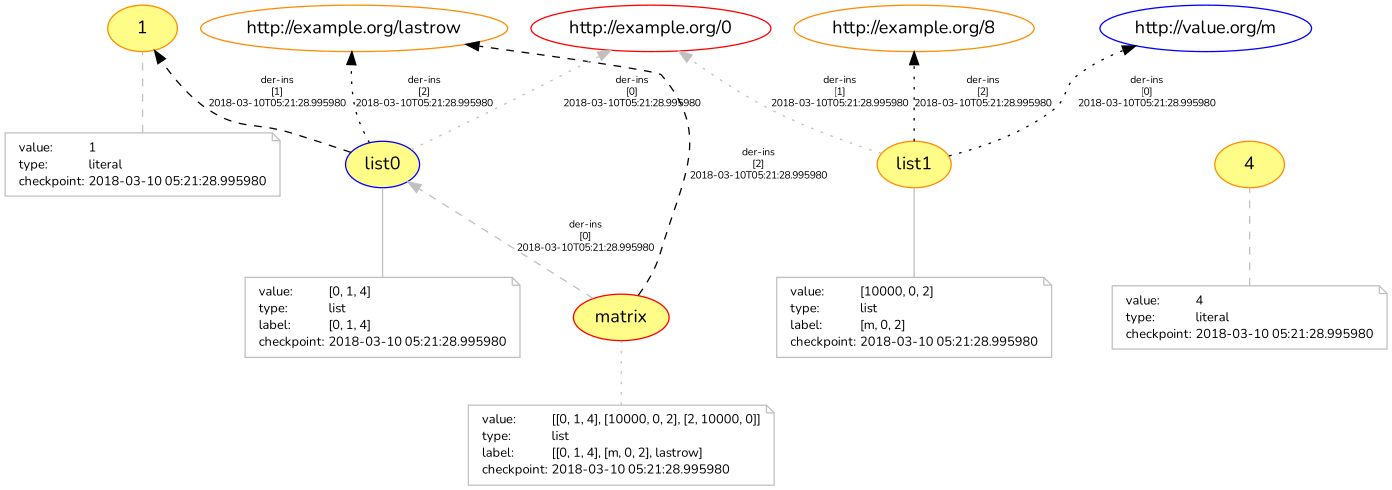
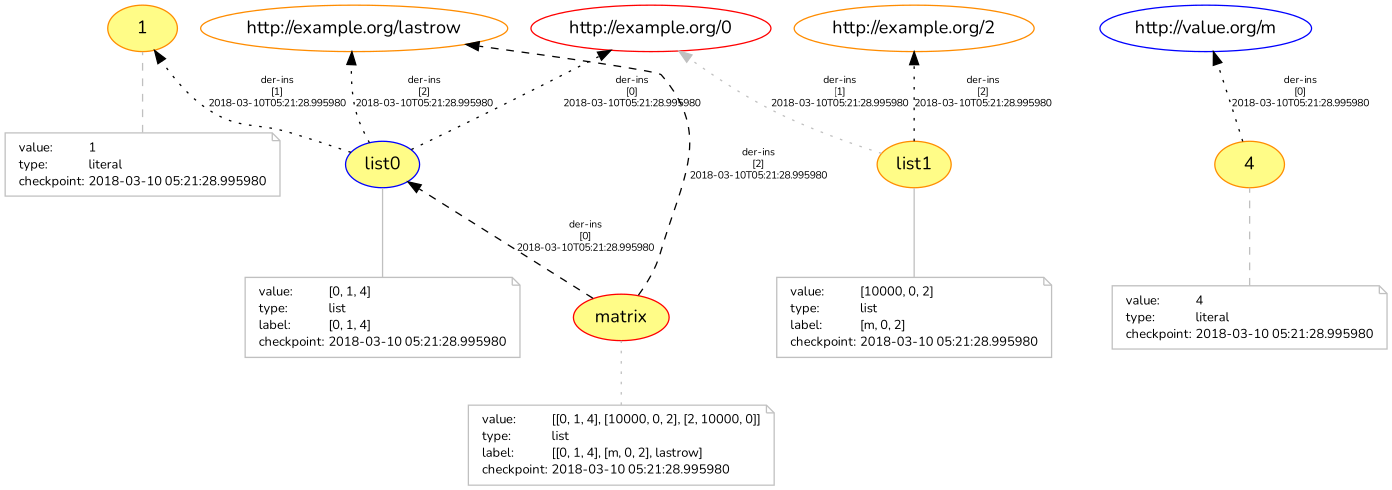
node "http://example.org/8": label "http://example.org/8" -> "http://example.org/2"
edge "list0" -> "http://example.org/0": color gray -> black
edge "list1" -> "http://value.org/m": now "4" -> "http://value.org/m"
edge "list0" -> "1": style dashed -> dotted
edge "matrix" -> "list0": color gray -> black
